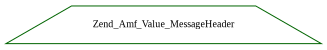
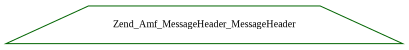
node "Zend_Amf_Value_MessageHeader": label "Zend_Amf_Value_MessageHeader" -> "Zend_Amf_MessageHeader_MessageHeader"
